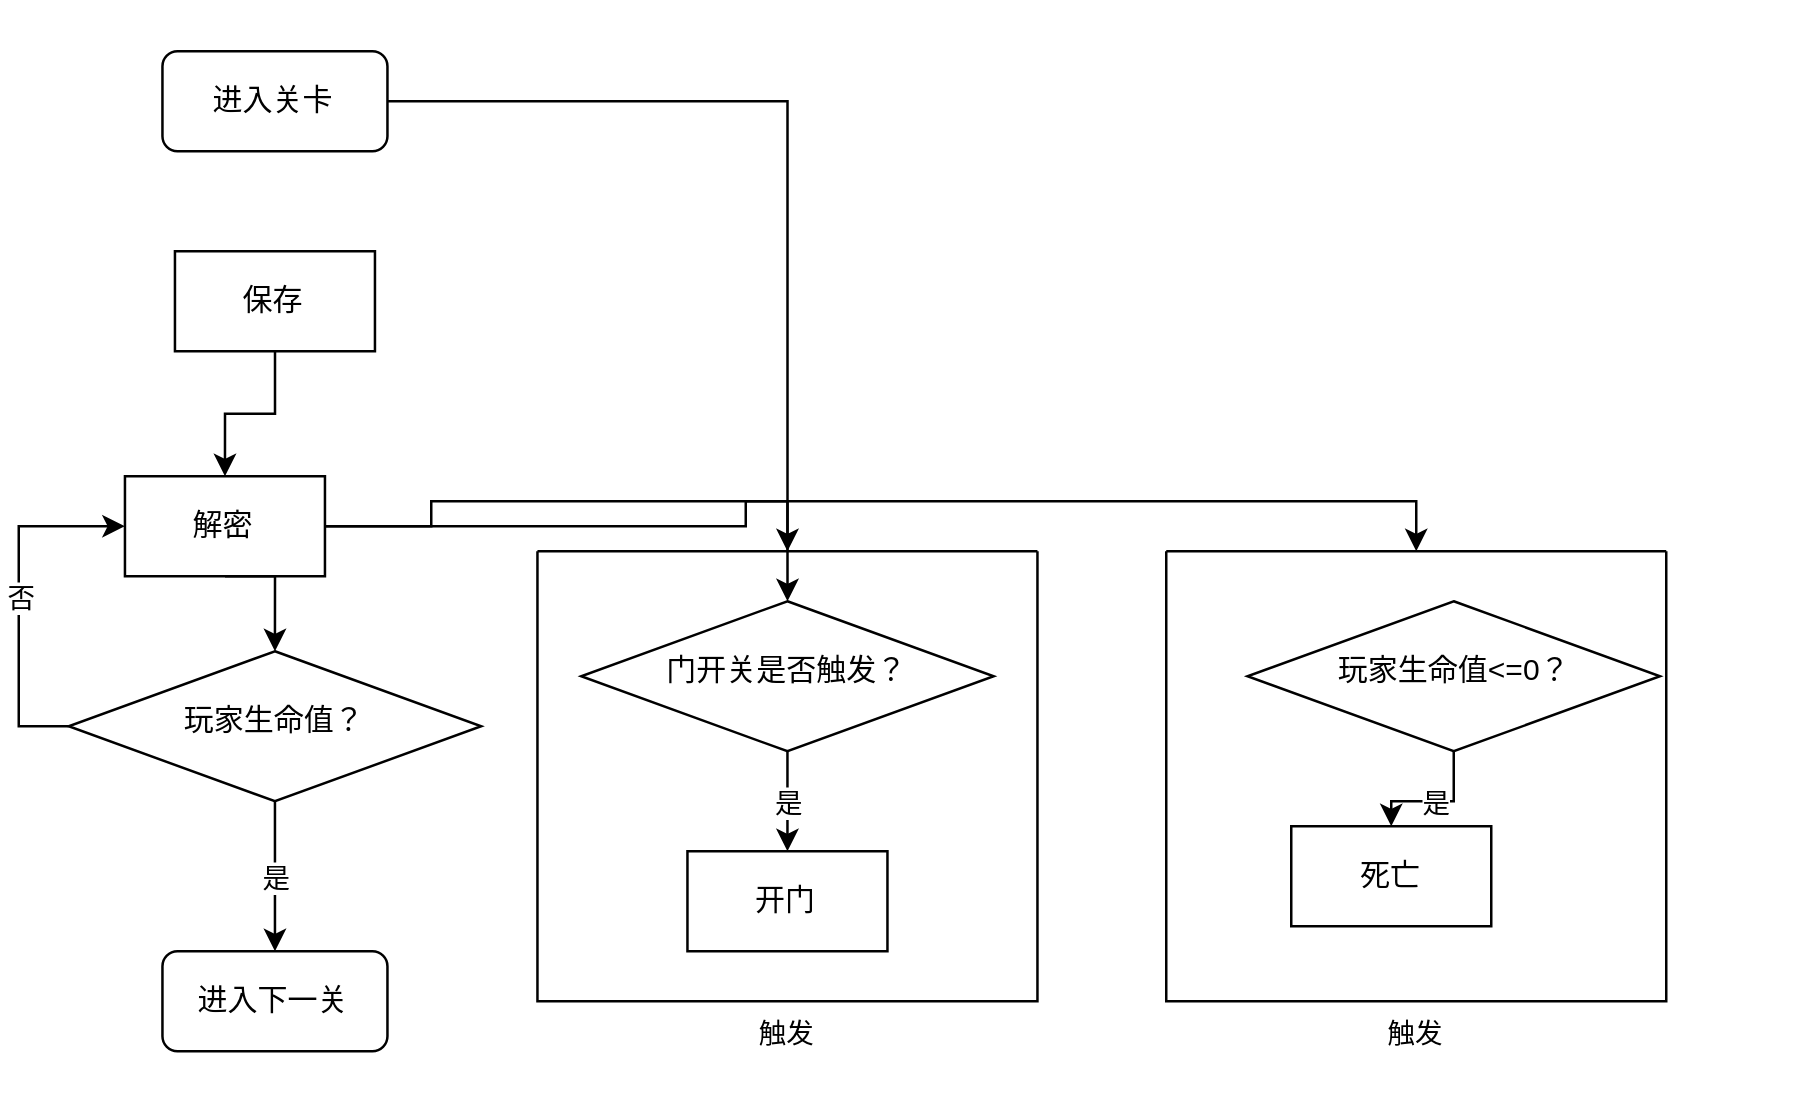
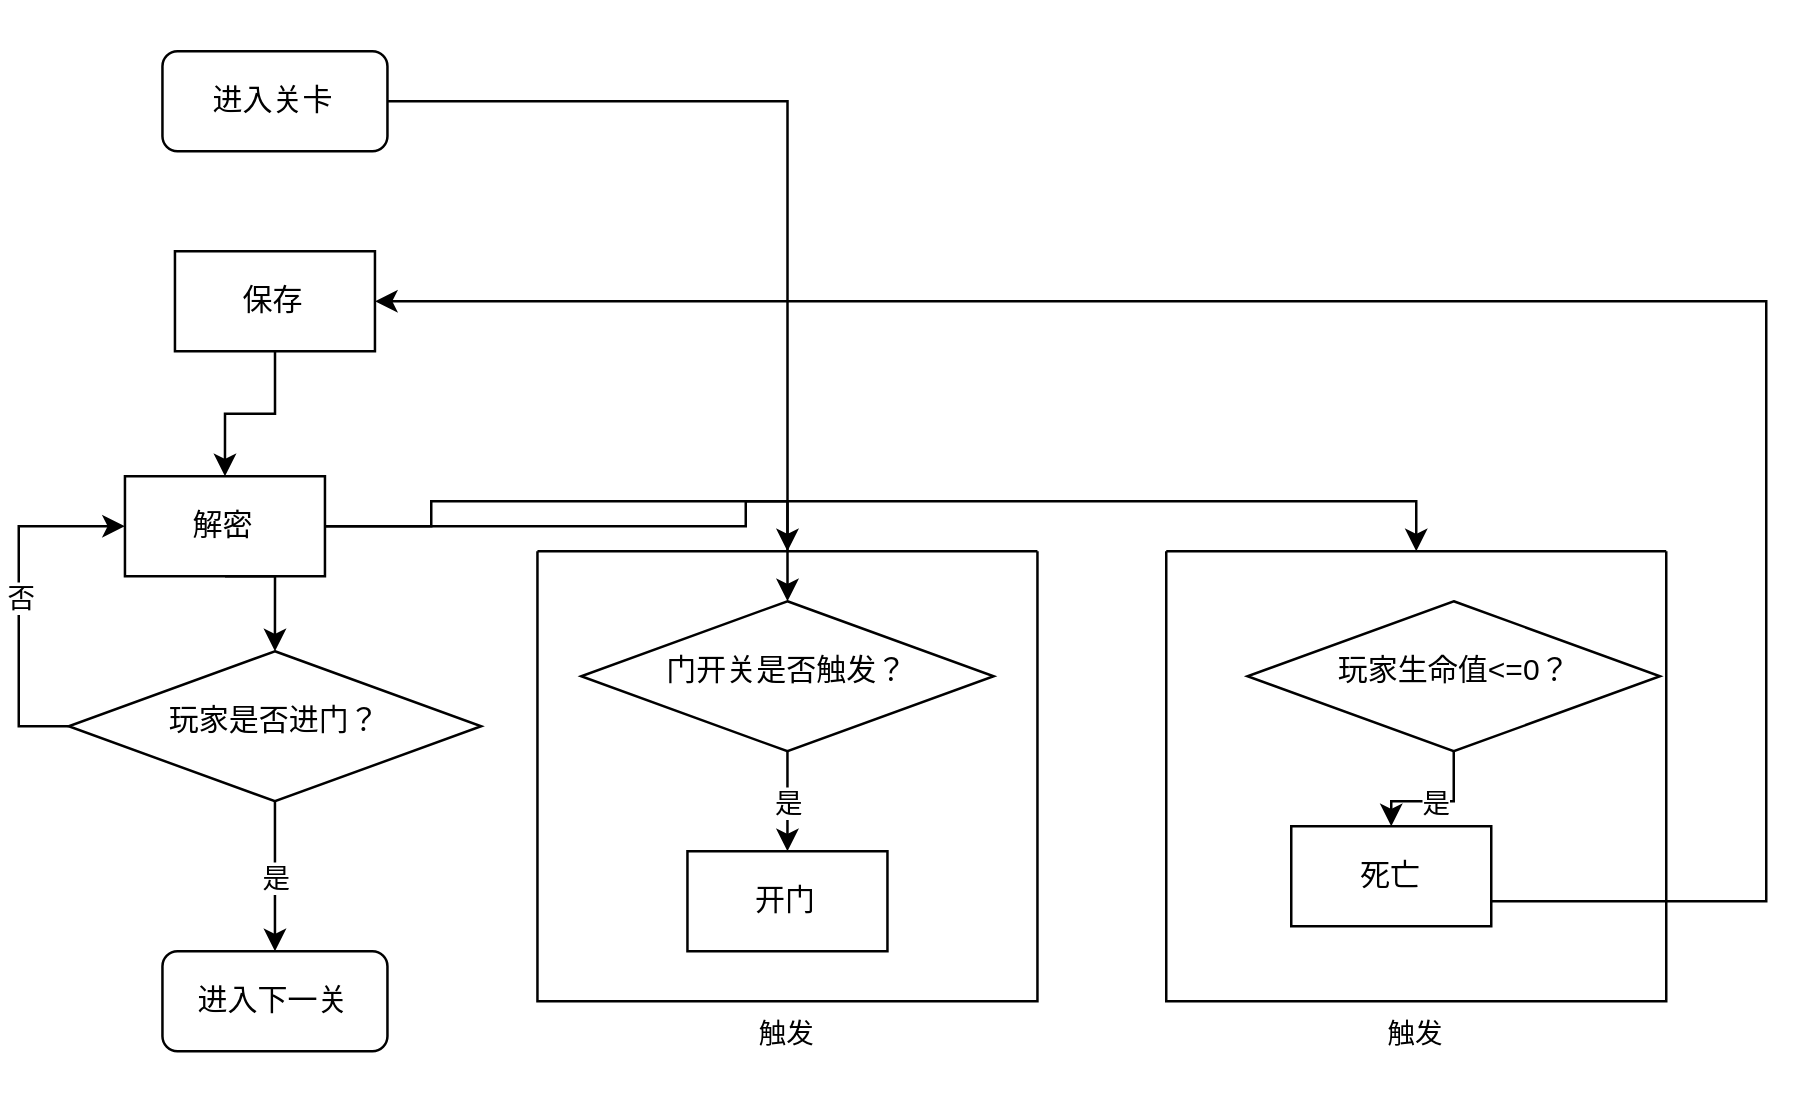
edge "死亡" -> "保存": added
node "玩家生命值？": label "玩家生命值？" -> "玩家是否进门？"
